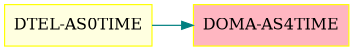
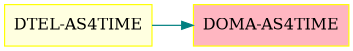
node "DTEL-AS0TIME": label "DTEL-AS0TIME" -> "DTEL-AS4TIME"
